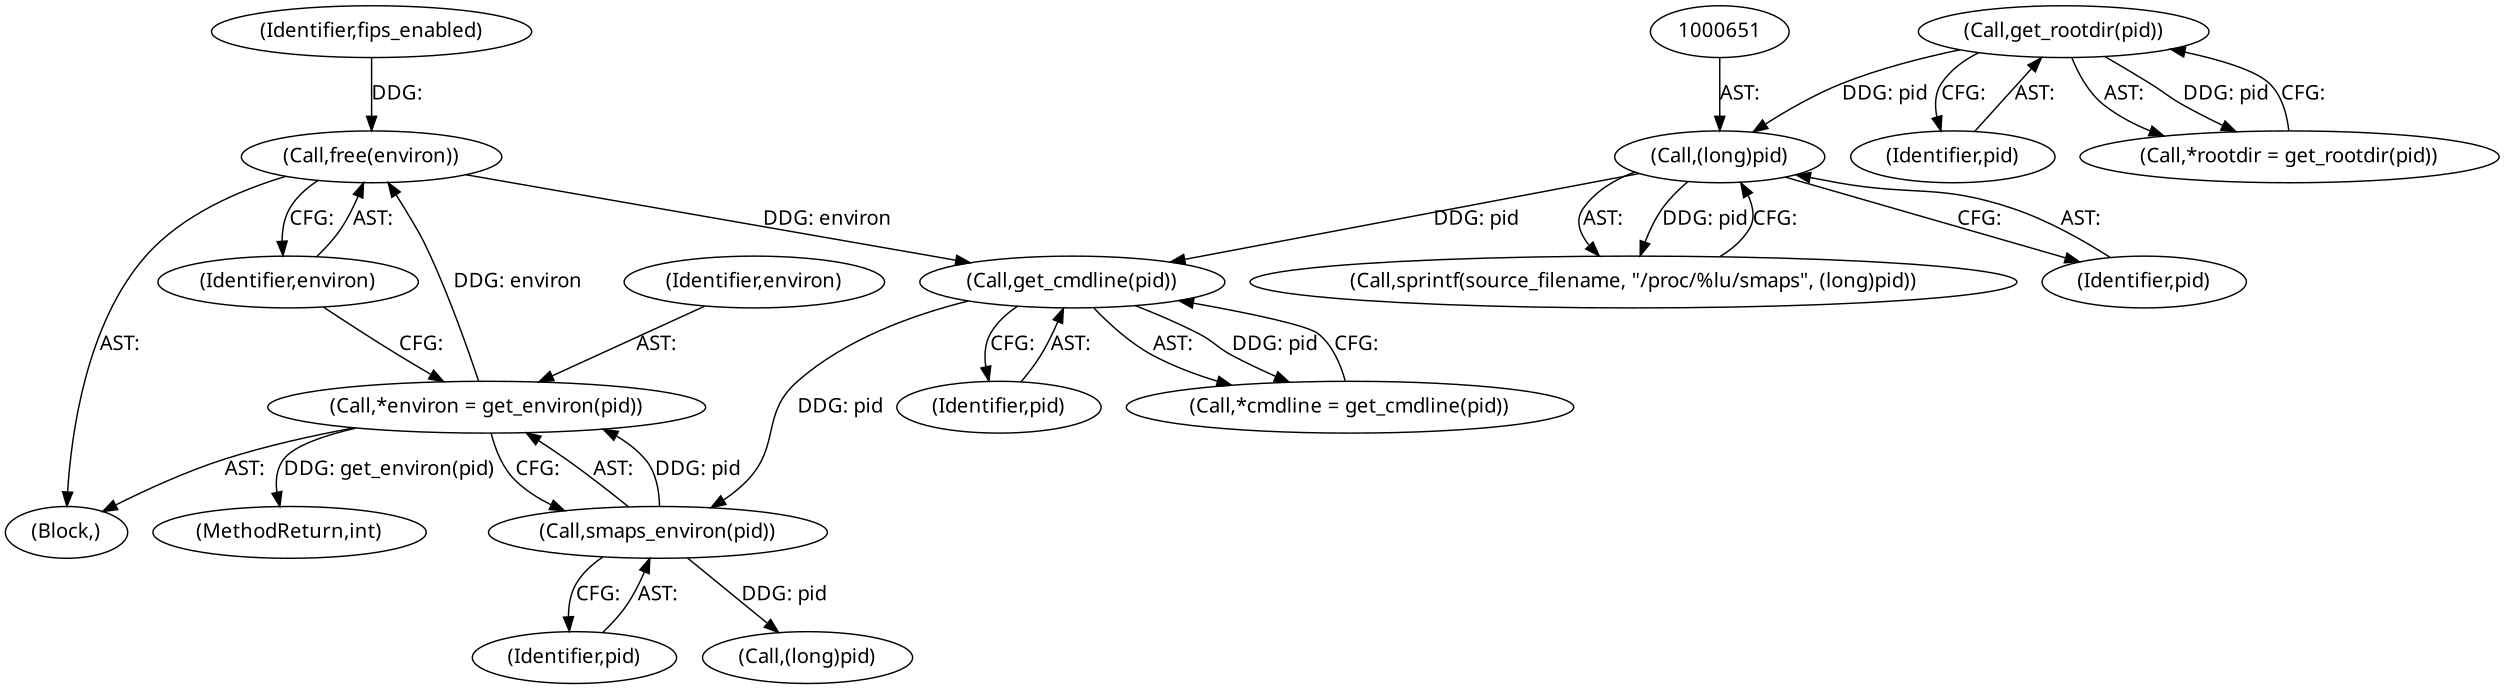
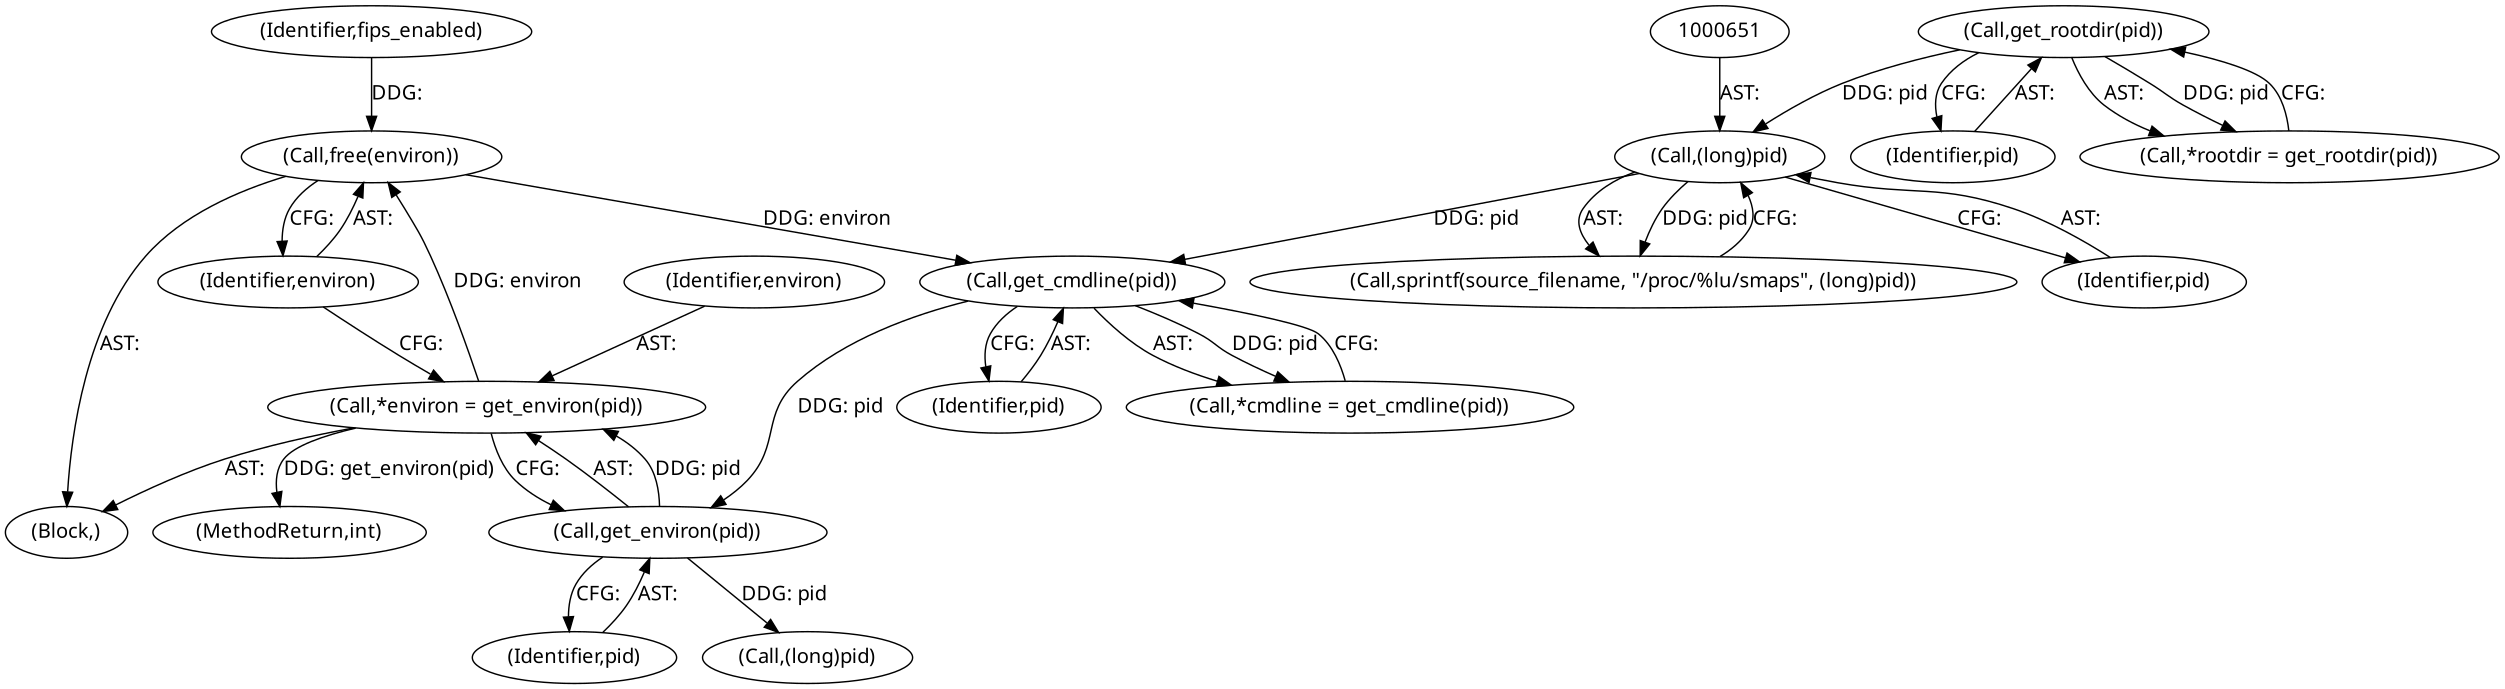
node "(Call,smaps_environ(pid))": label "(Call,smaps_environ(pid))" -> "(Call,get_environ(pid))"
